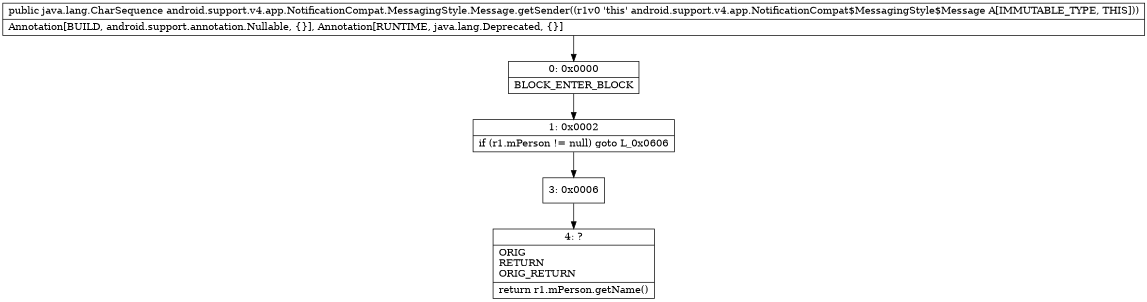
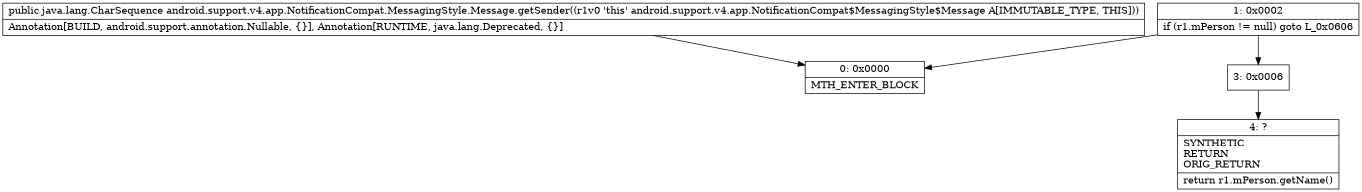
node "0: 0x0000": text "BLOCK_ENTER_BLOCK" -> "MTH_ENTER_BLOCK"
edge "0: 0x0000" -> "1: 0x0002": reversed
node "4: ?": text "ORIG" -> "SYNTHETIC"
